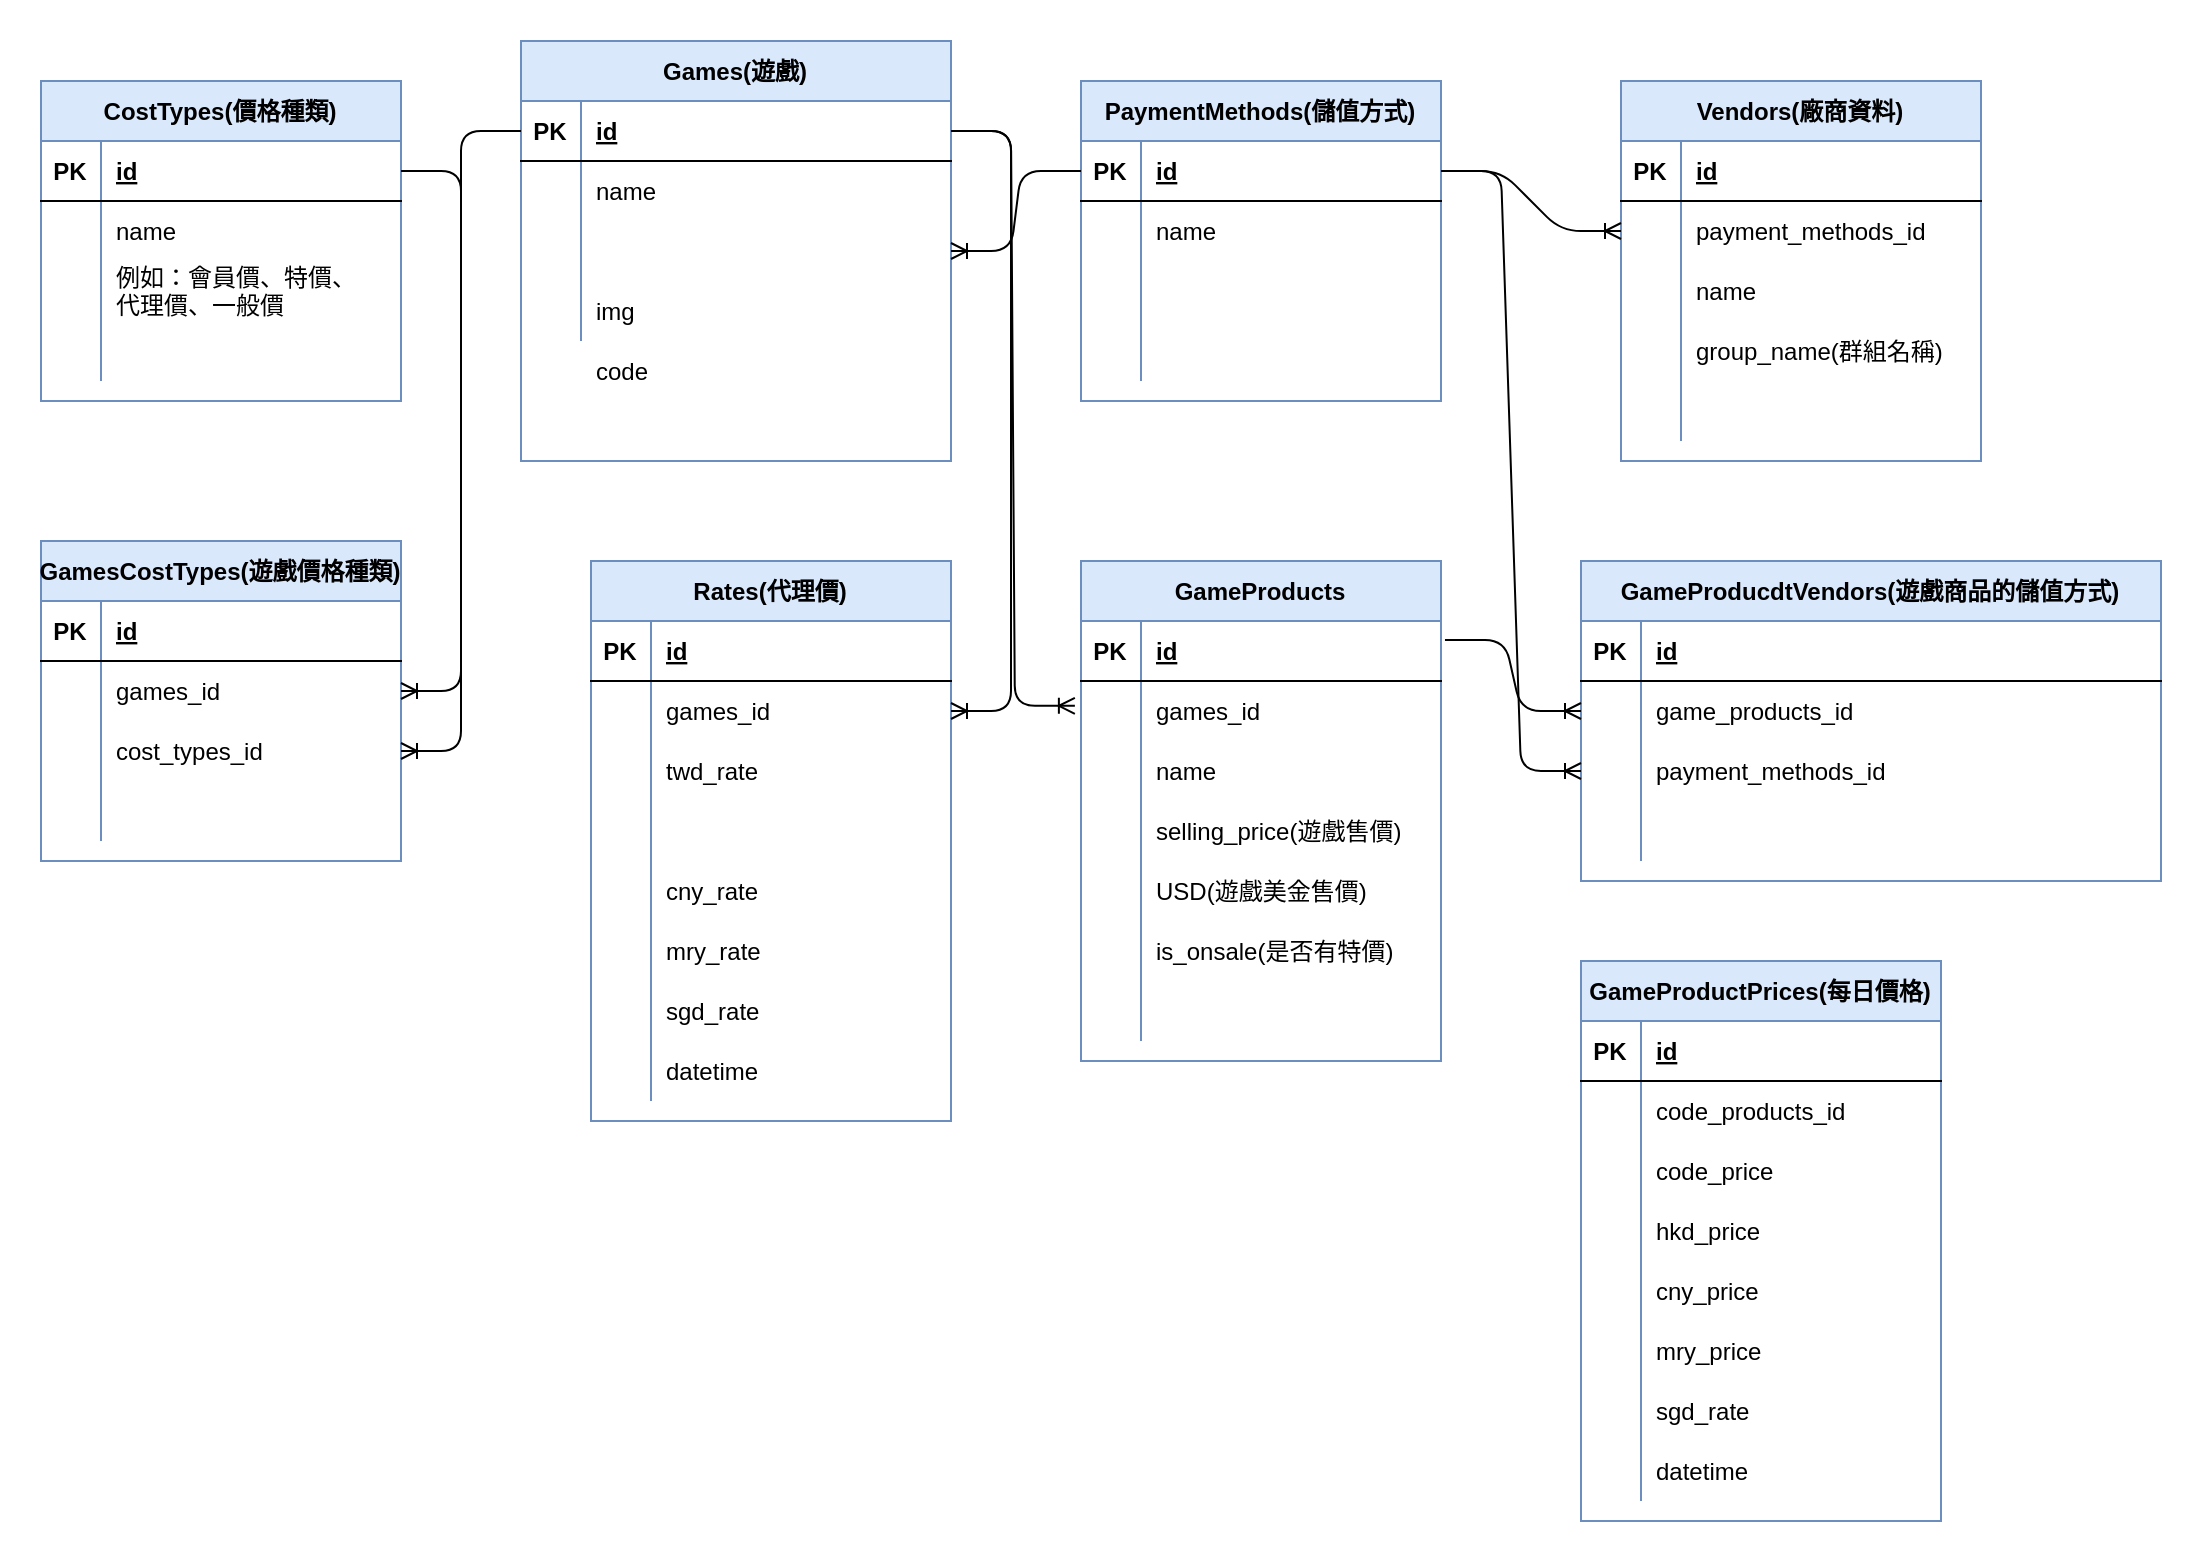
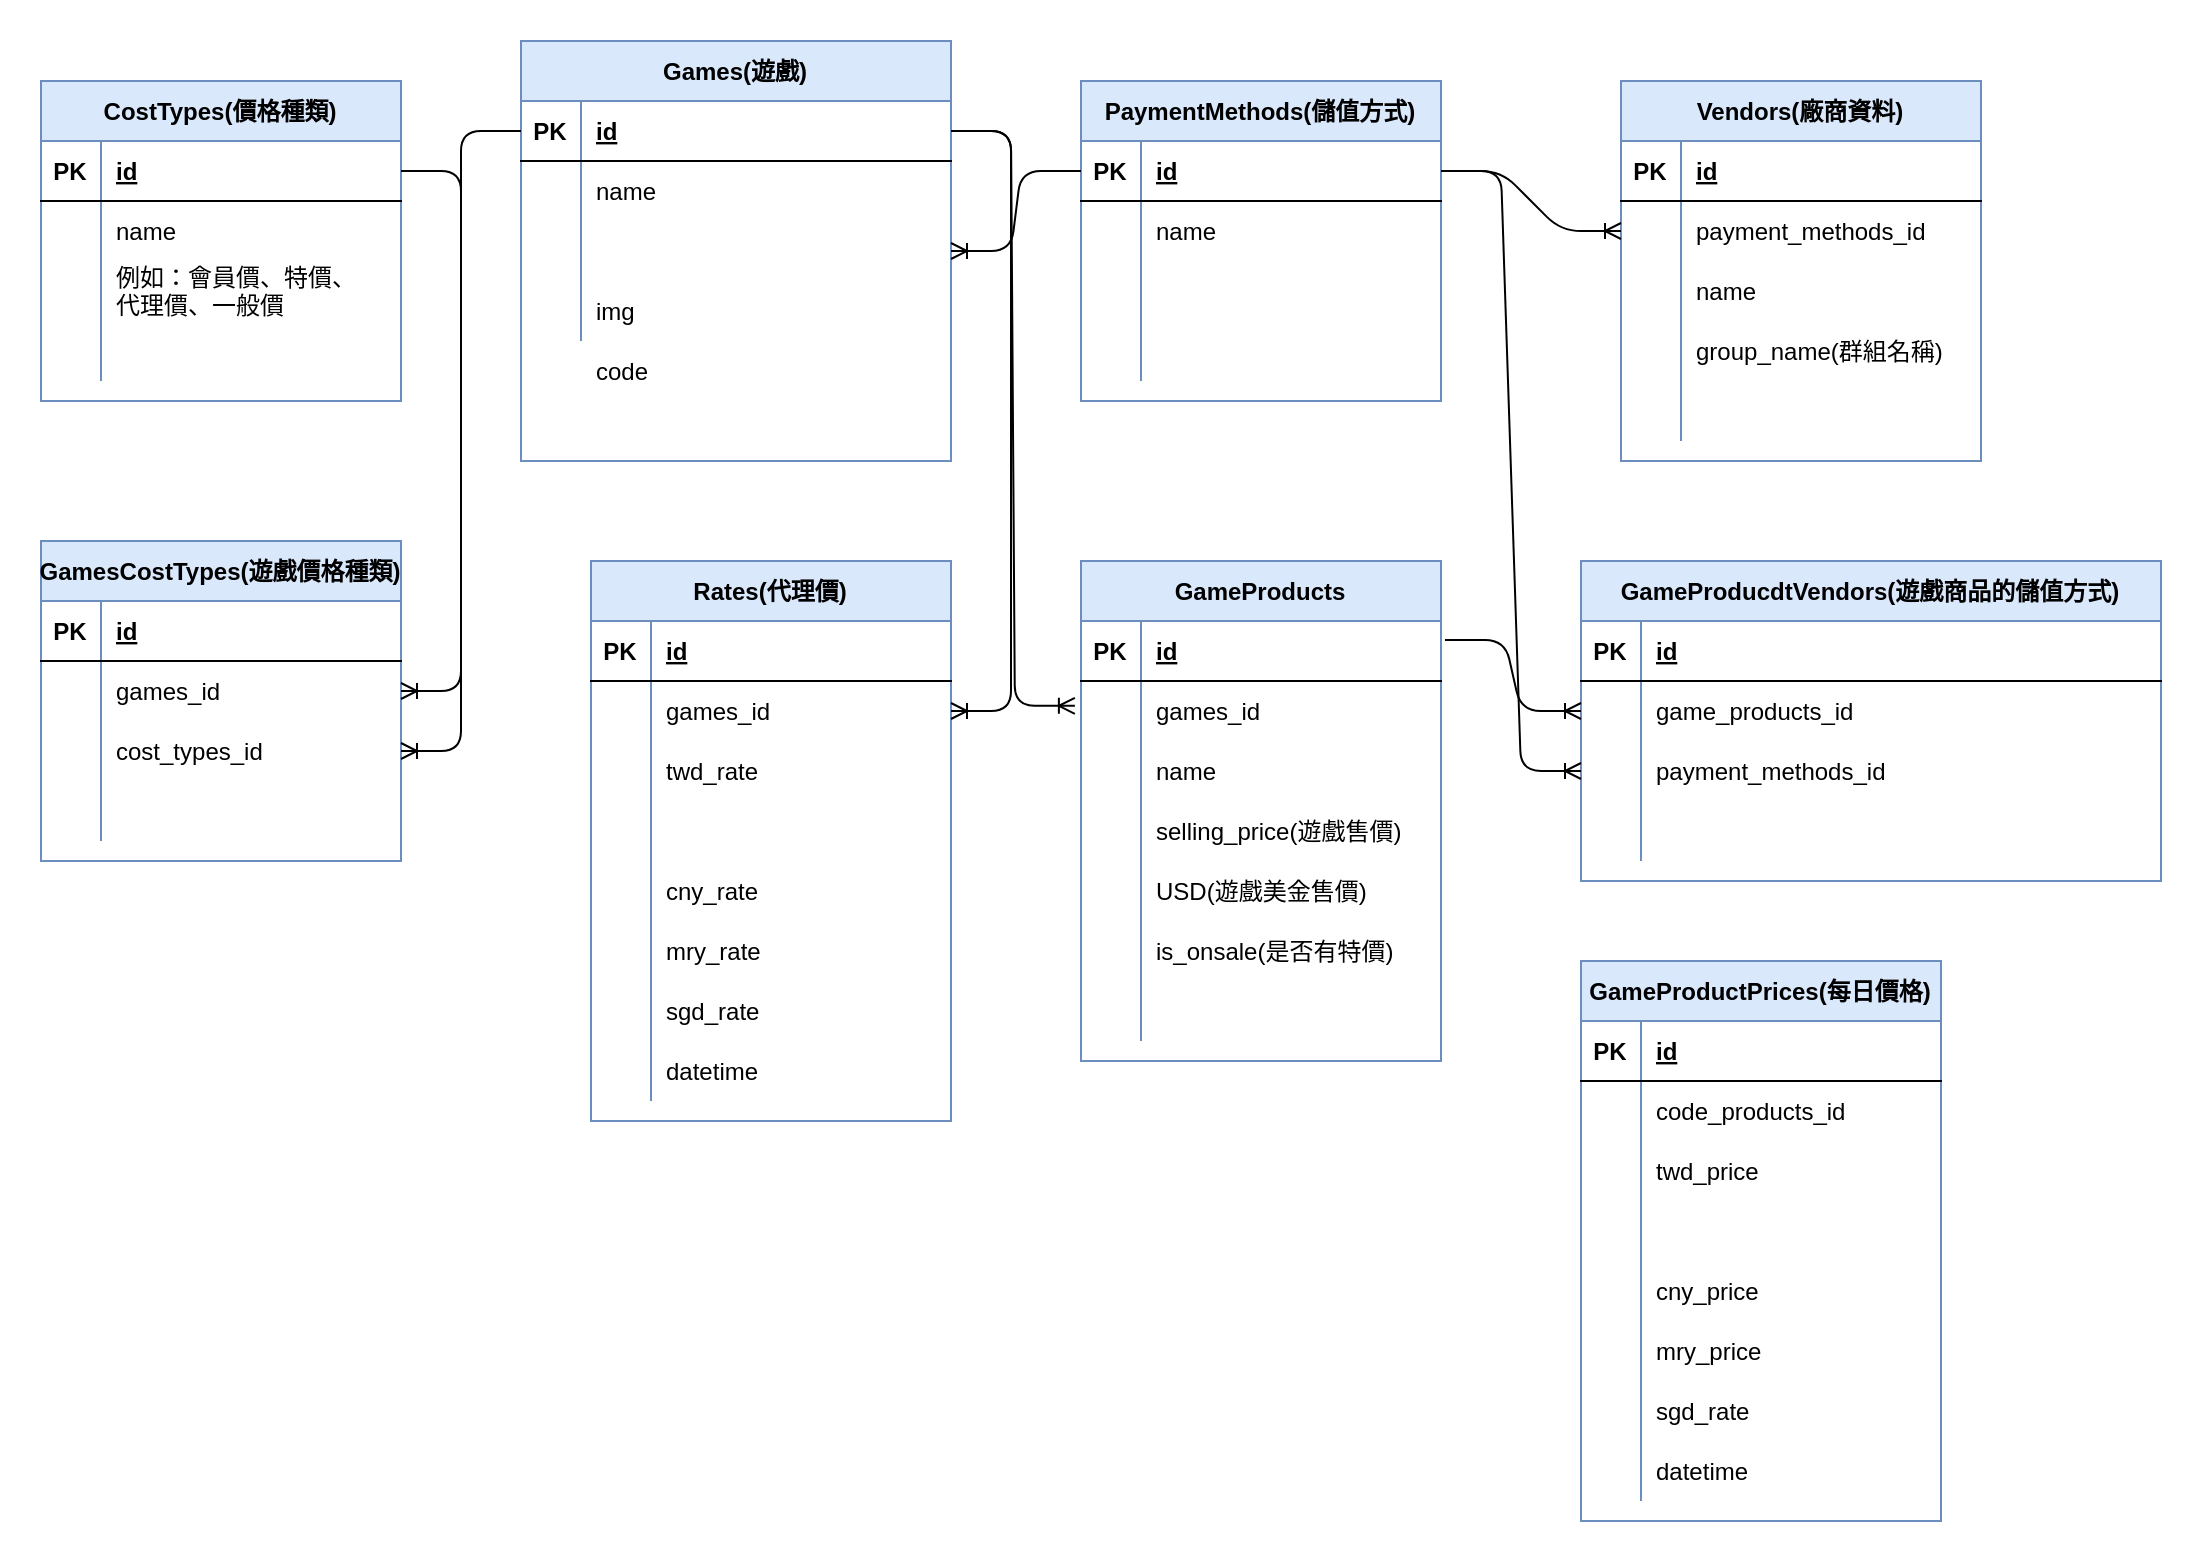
node "code_price": label "code_price" -> "twd_price"
node "hkd_price": removed
